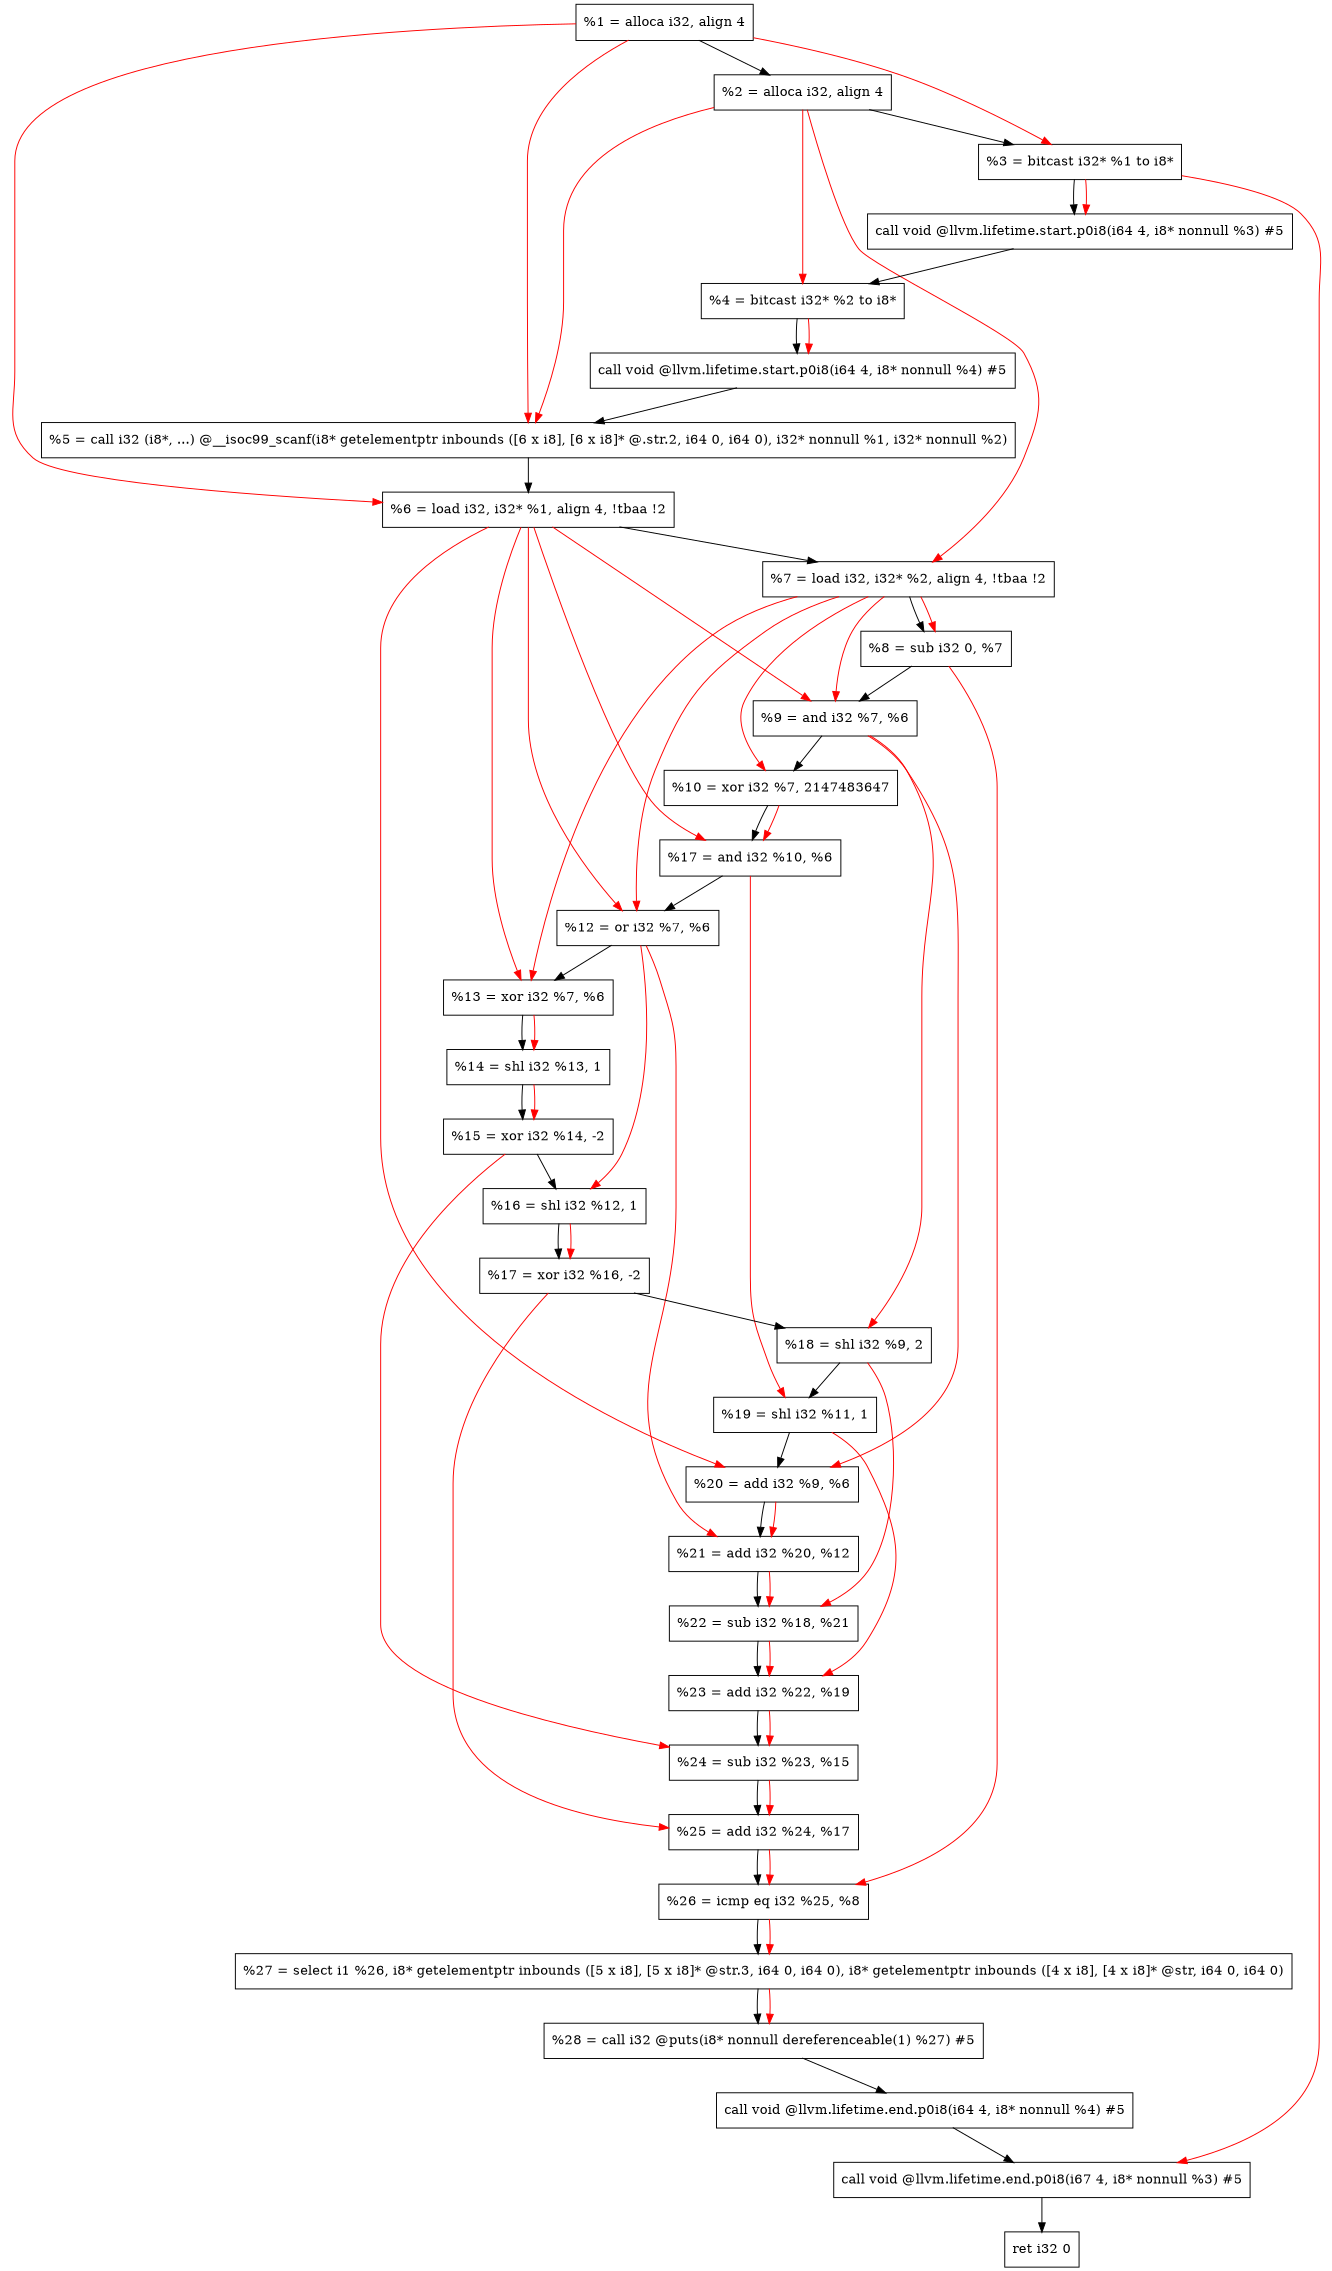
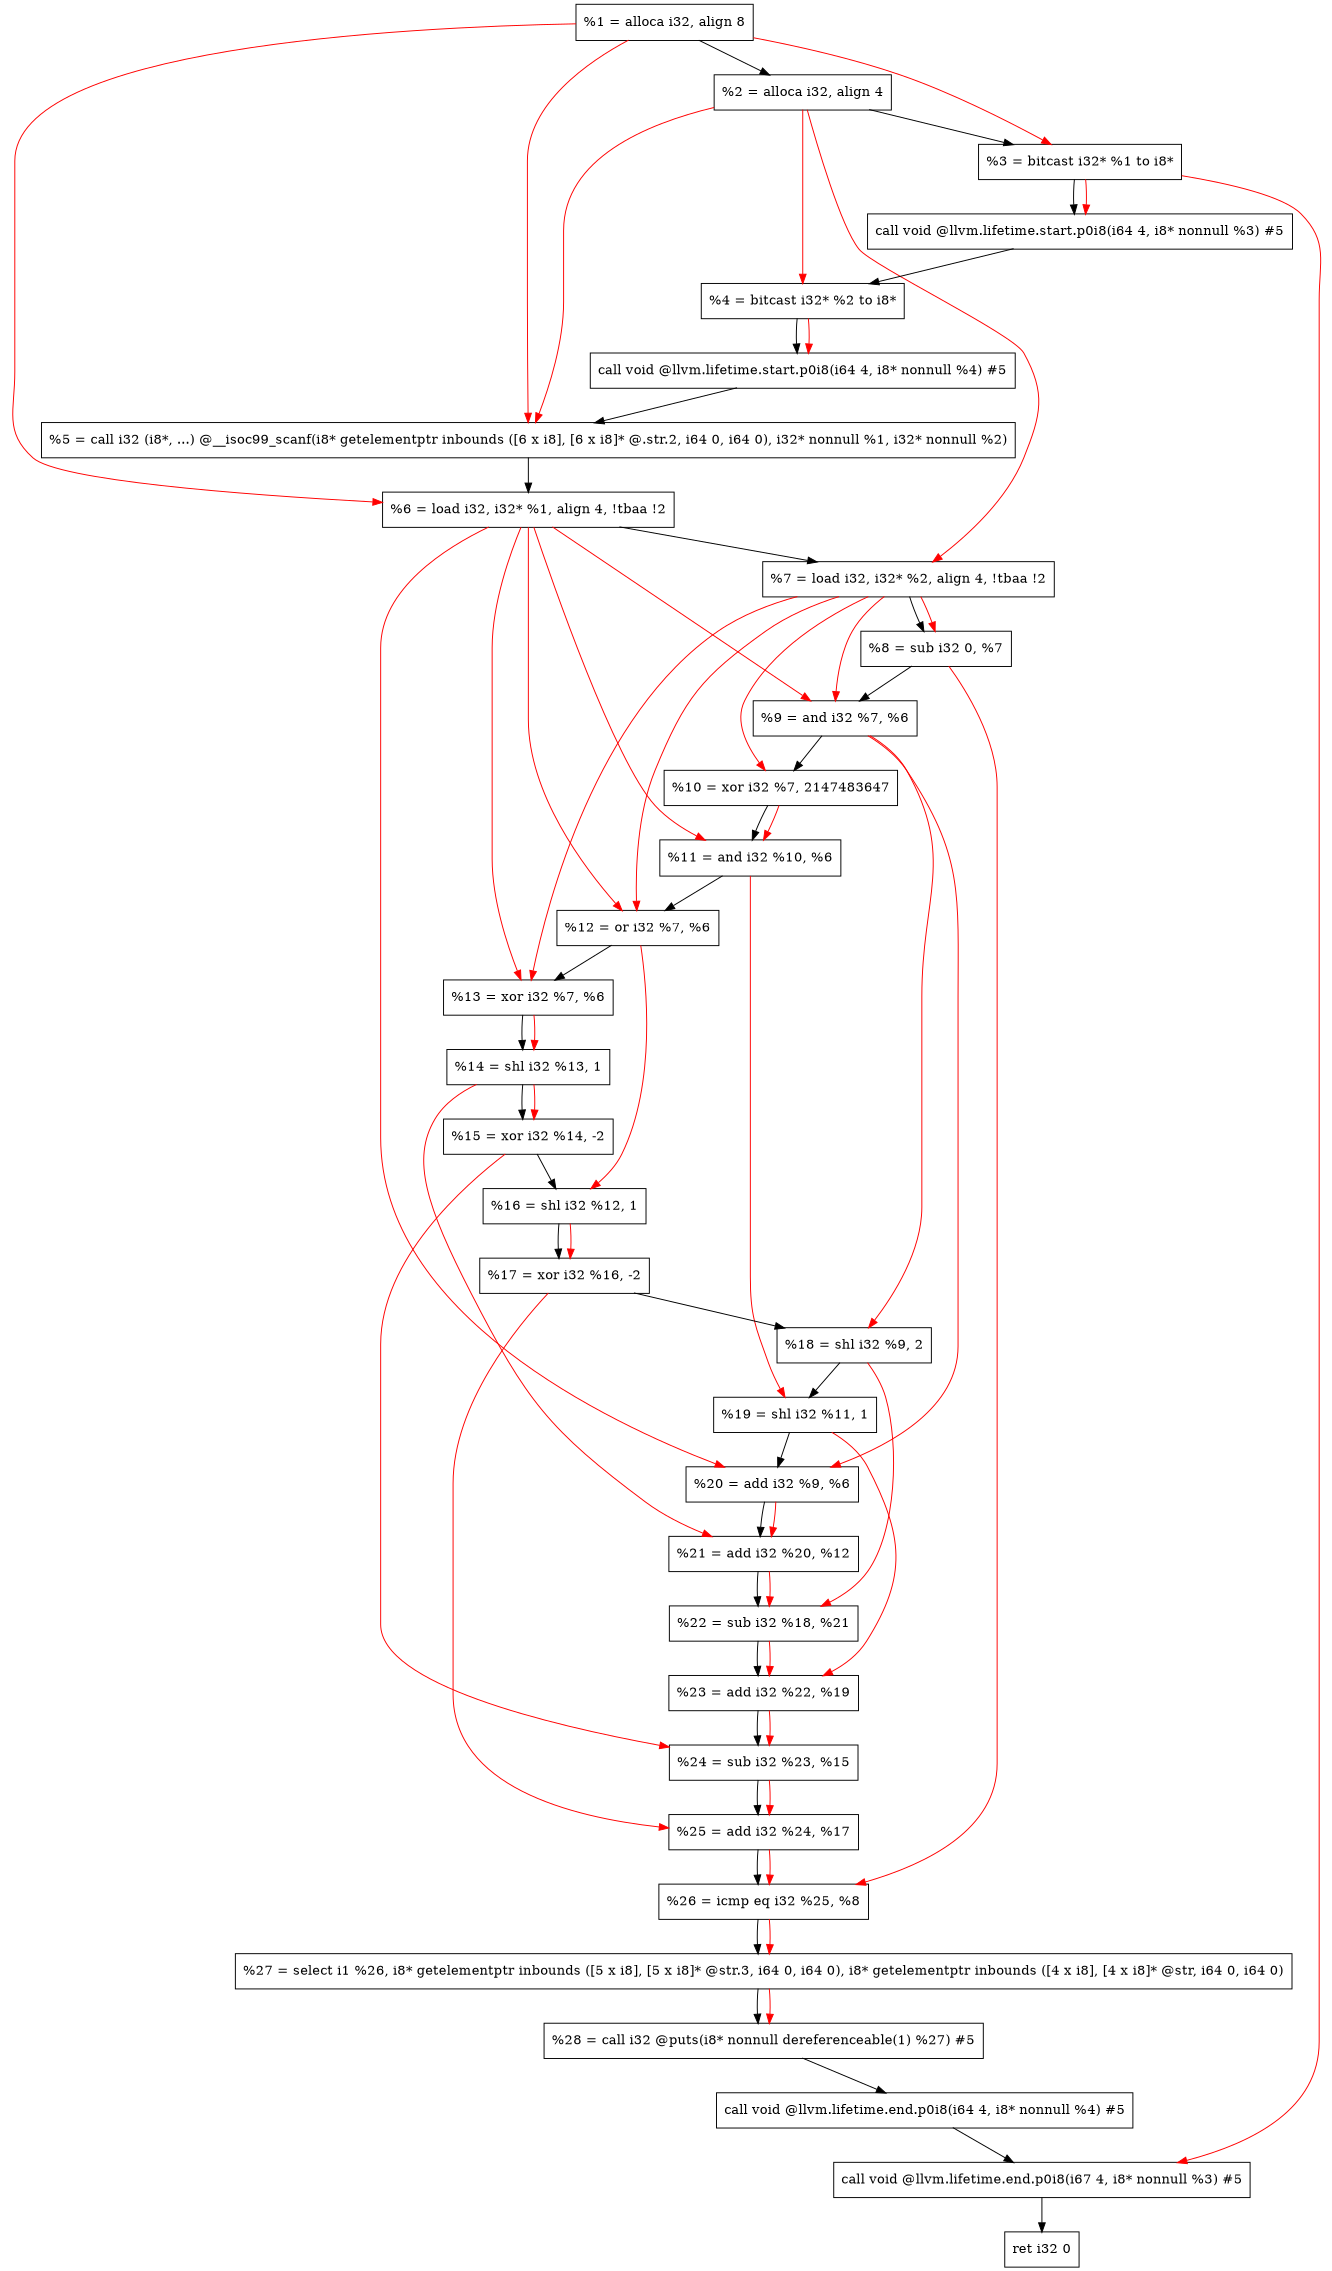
node "%1 = alloca i32, align 4": label "%1 = alloca i32, align 4" -> "%1 = alloca i32, align 8"
node "%17 = and i32 %10, %6": label "%17 = and i32 %10, %6" -> "%11 = and i32 %10, %6"
edge "%12 = or i32 %7, %6" -> "%21 = add i32 %20, %12": now "%14 = shl i32 %13, 1" -> "%21 = add i32 %20, %12"
